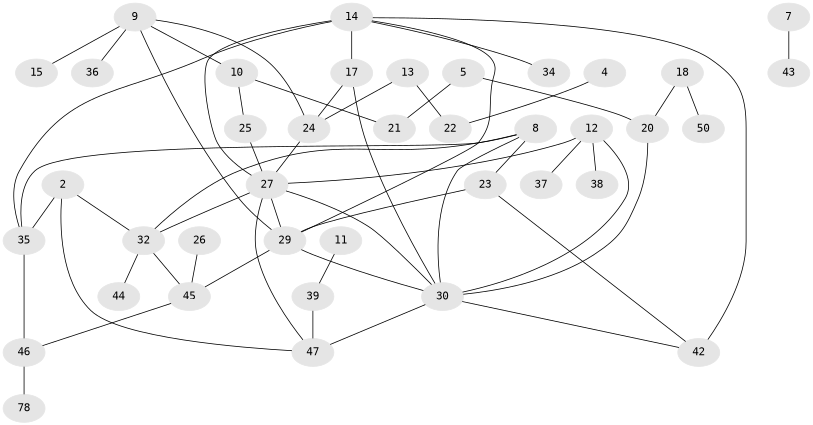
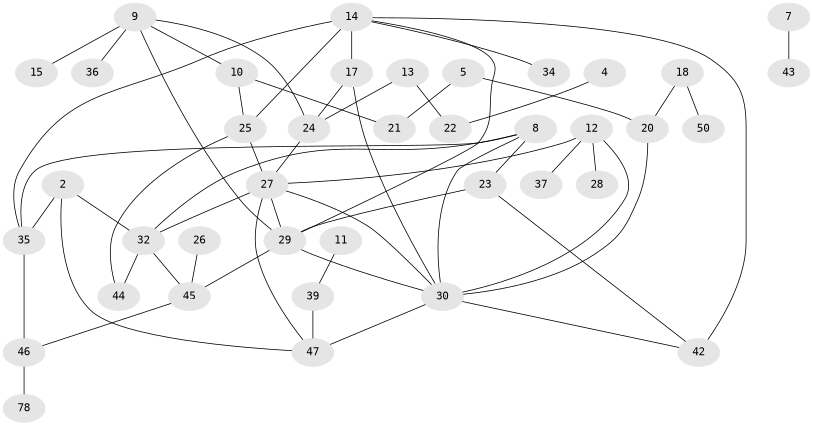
edge "14" -- "27": now "14" -- "25"
node "38": label "38" -> "28"
edge "25" -- "44": added
